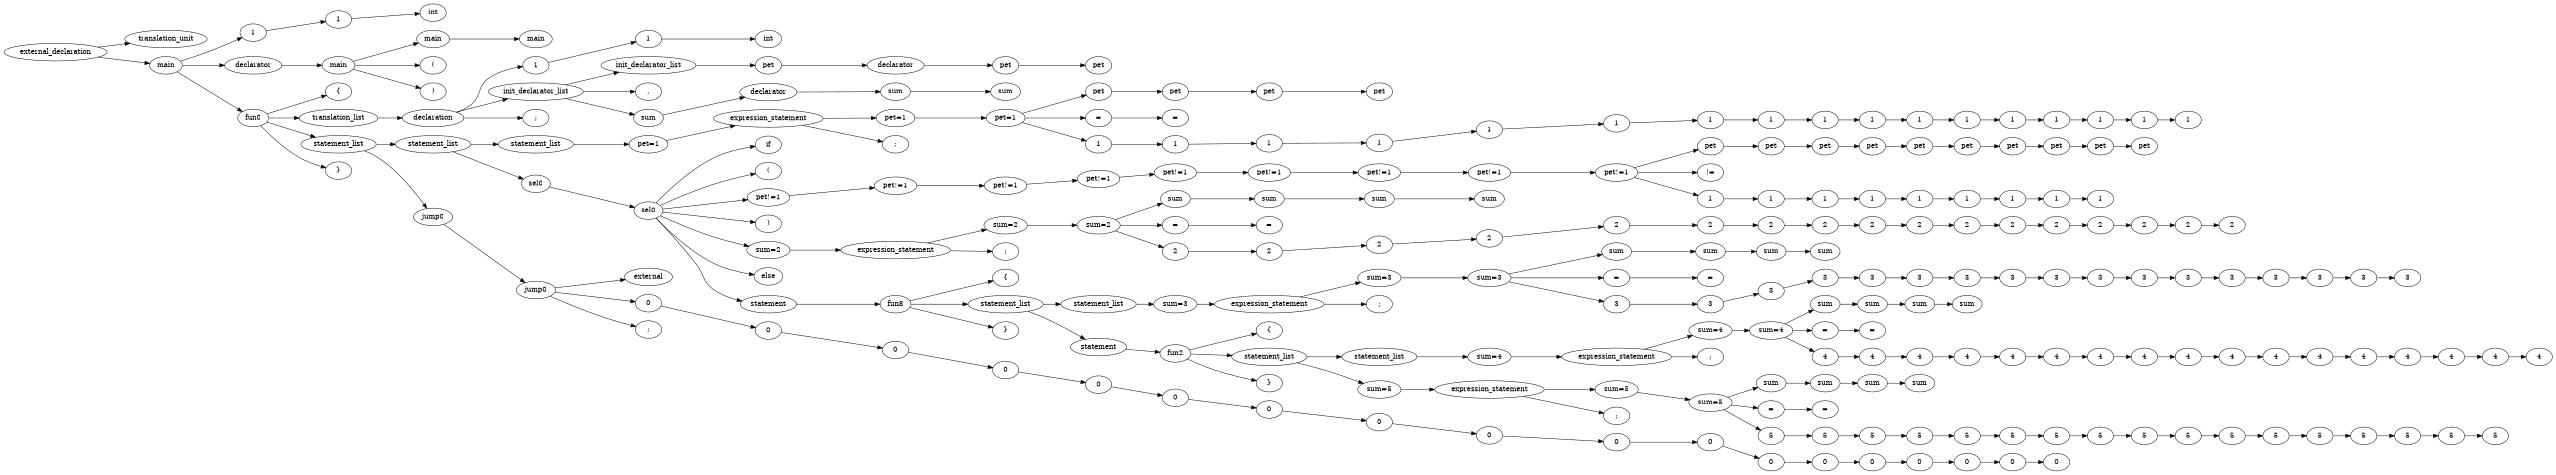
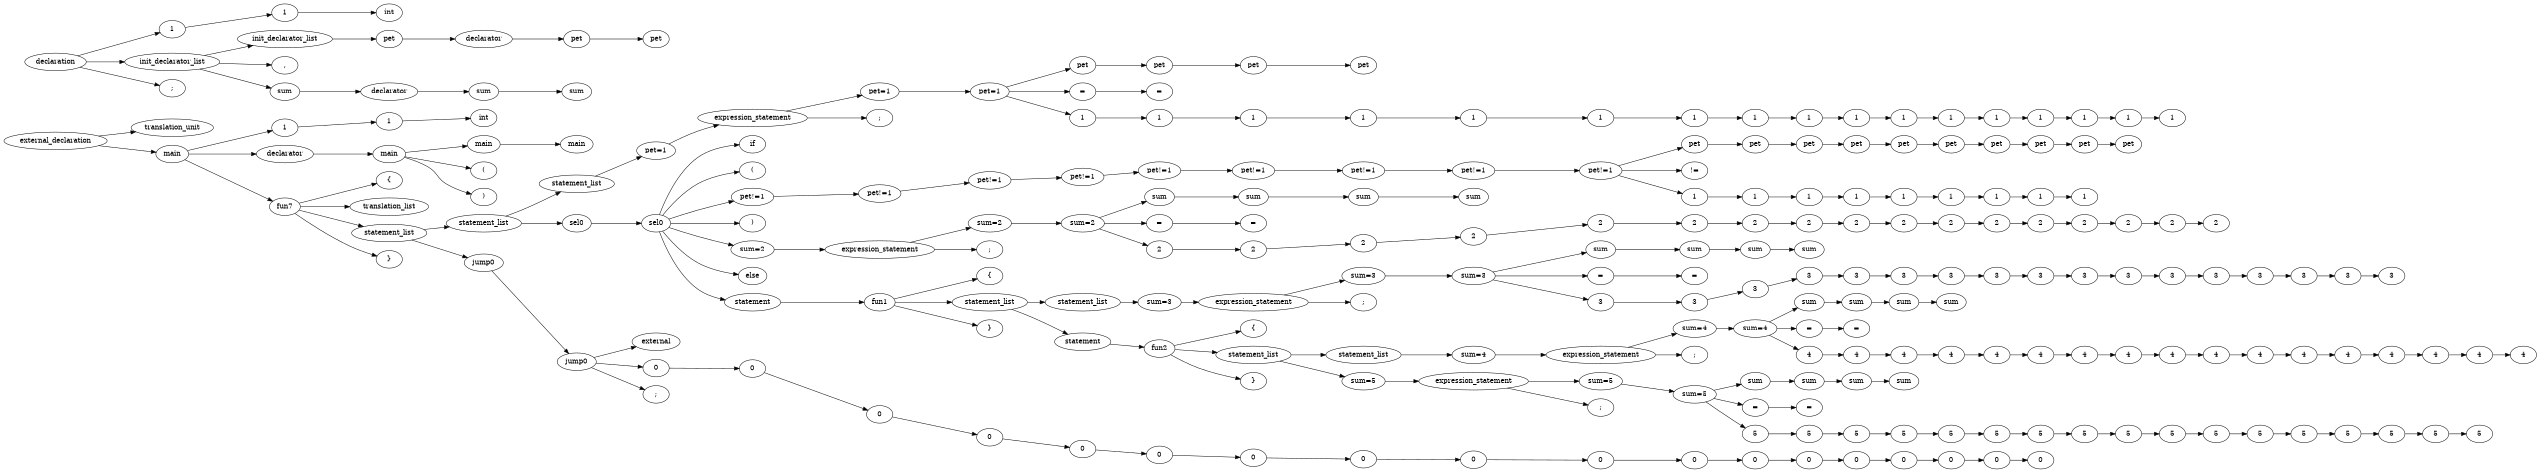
node "fun0": label "fun0" -> "fun7"
edge "translation_list" -> "declaration": removed
node "fun8": label "fun8" -> "fun1"
